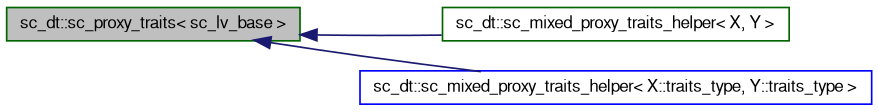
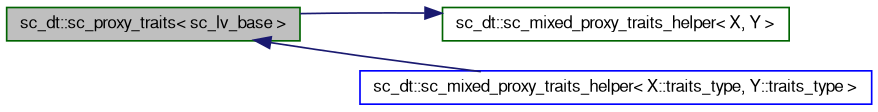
edge "sc_dt::sc_mixed_proxy_traits_helper< X, Y >" -> "sc_dt::sc_proxy_traits< sc_lv_base >": reversed
